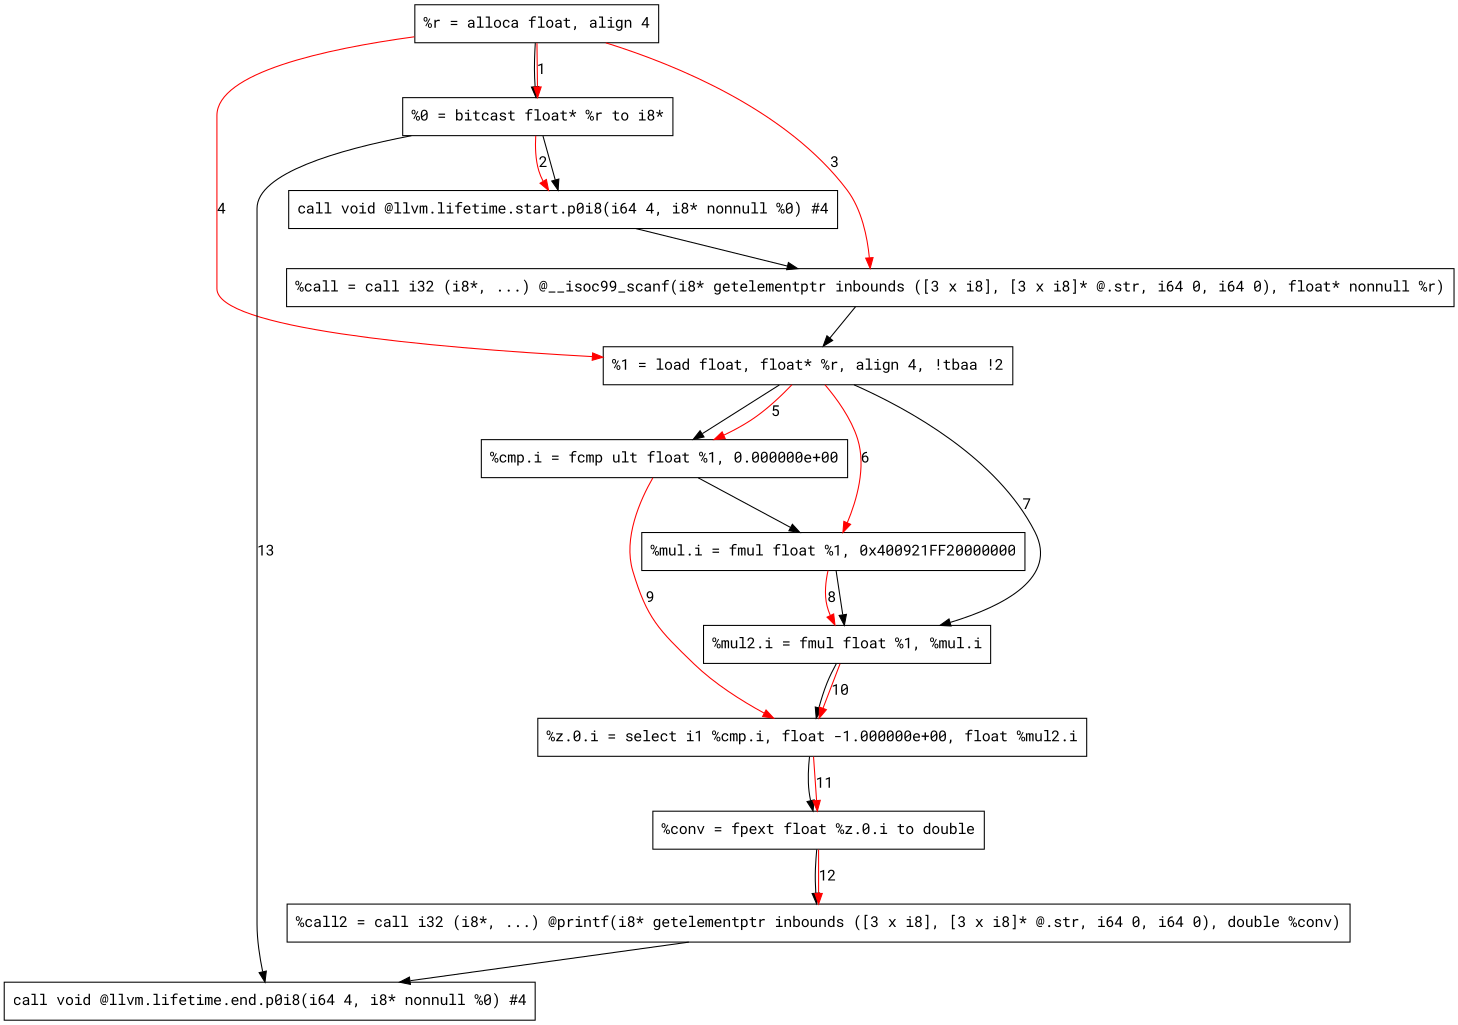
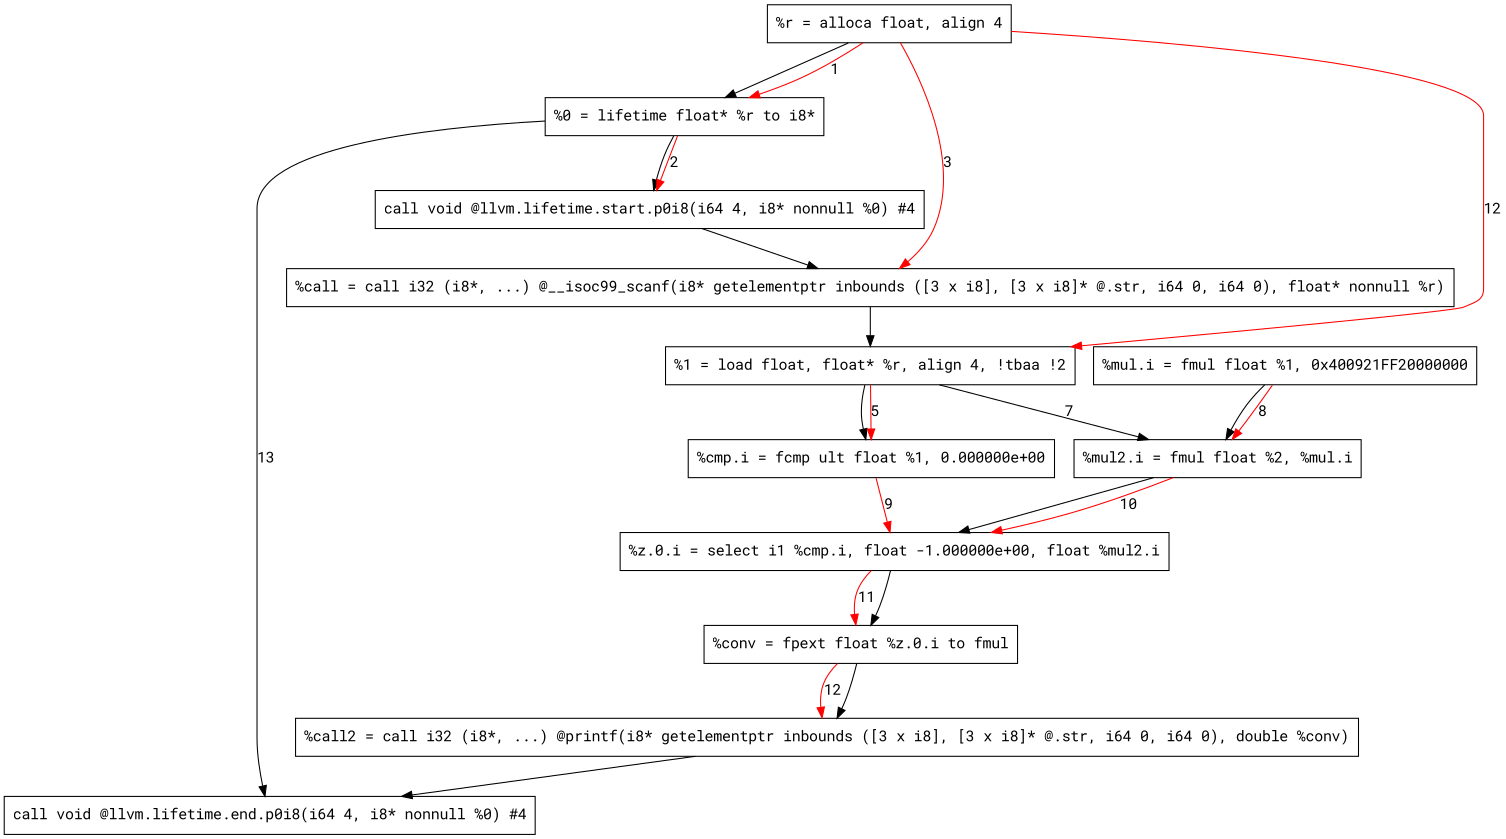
node "%0 = bitcast float* %r to i8*": label "%0 = bitcast float* %r to i8*" -> "%0 = lifetime float* %r to i8*"
edge "%r = alloca float, align 4" -> "%1 = load float, float* %r, align 4, !tbaa !2": label "4" -> "12"
edge "%1 = load float, float* %r, align 4, !tbaa !2" -> "%mul.i = fmul float %1, 0x400921FF20000000": removed, label "6"
edge "%cmp.i = fcmp ult float %1, 0.000000e+00" -> "%mul.i = fmul float %1, 0x400921FF20000000": removed
node "%mul2.i = fmul float %1, %mul.i": label "%mul2.i = fmul float %1, %mul.i" -> "%mul2.i = fmul float %2, %mul.i"
node "%conv = fpext float %z.0.i to double": label "%conv = fpext float %z.0.i to double" -> "%conv = fpext float %z.0.i to fmul"
